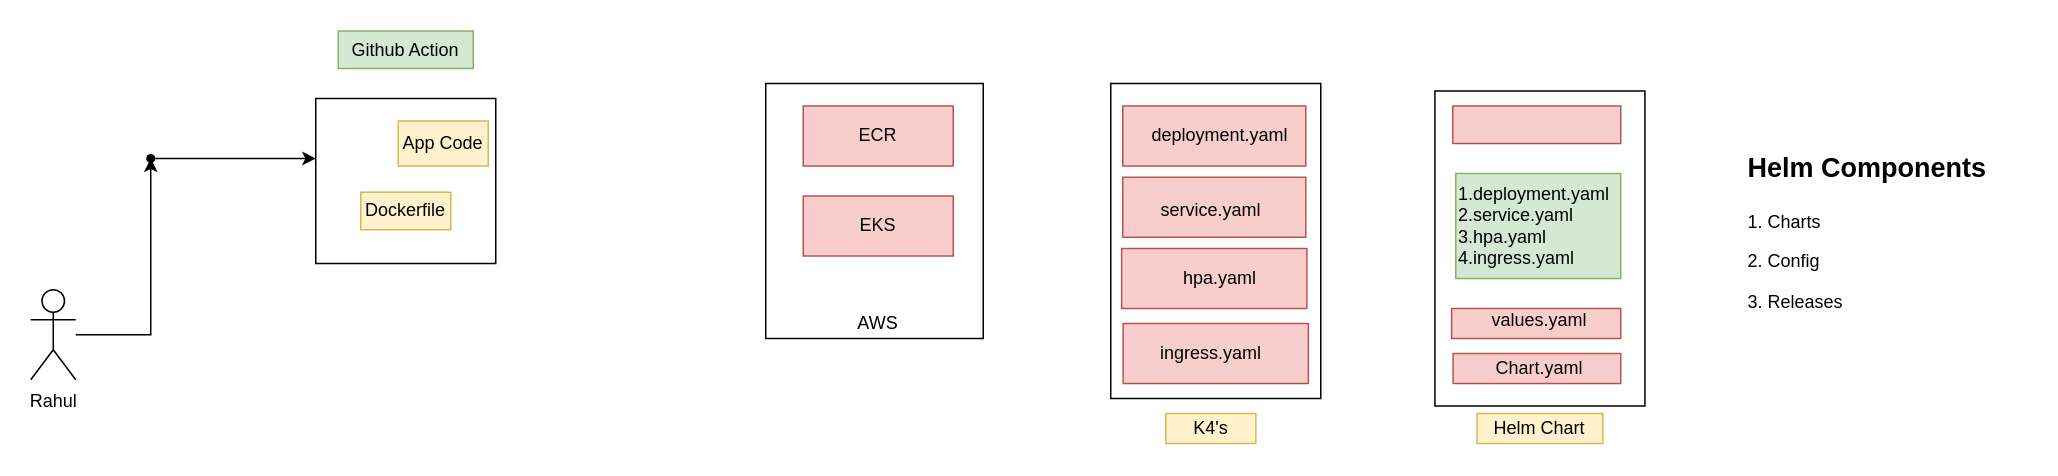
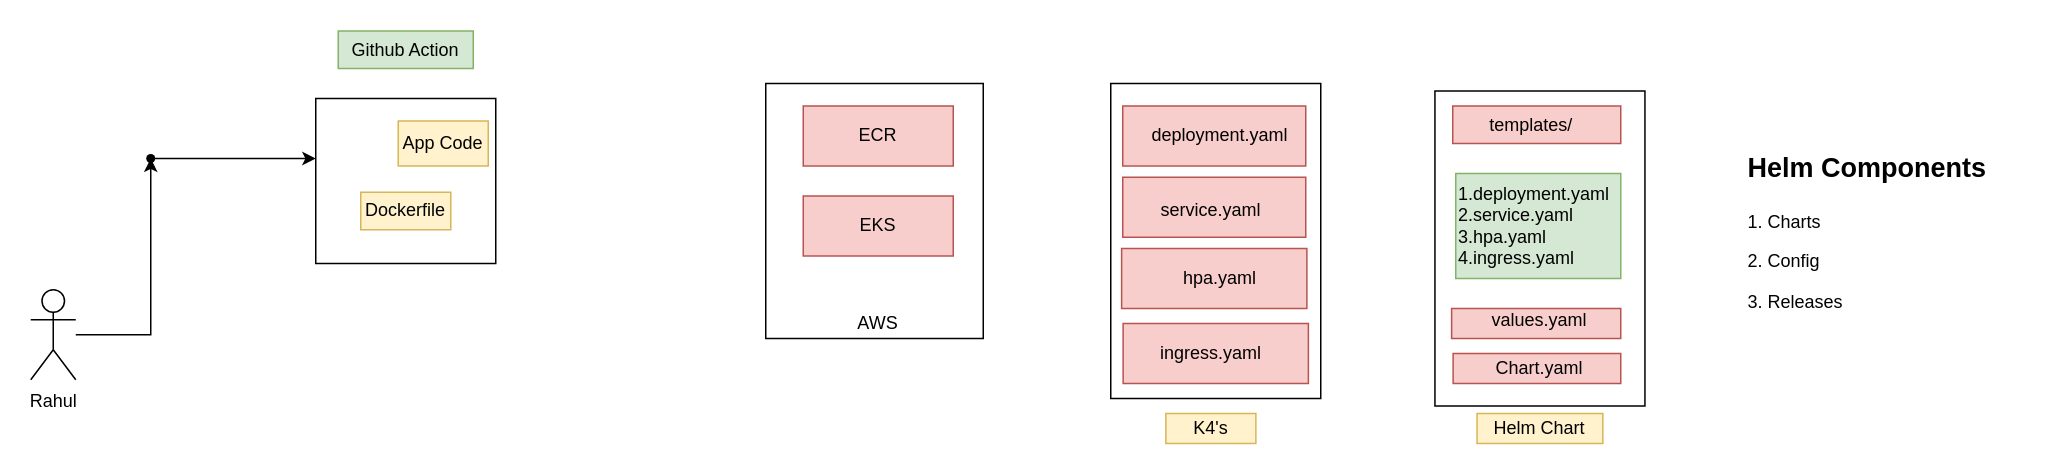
node "templates/": added
